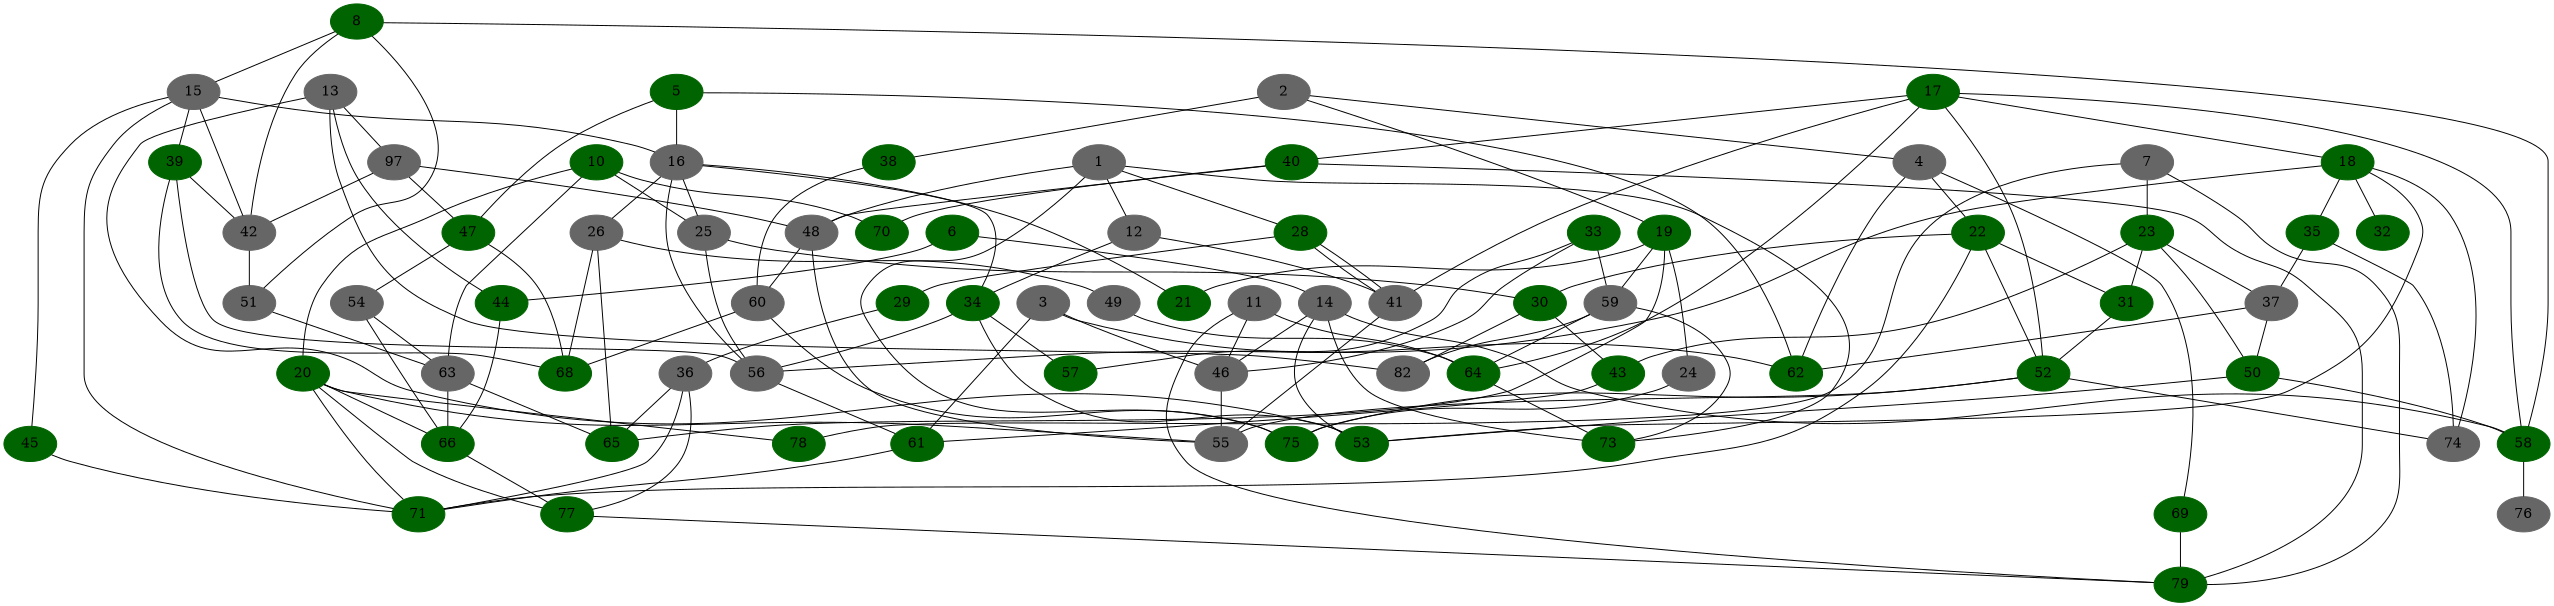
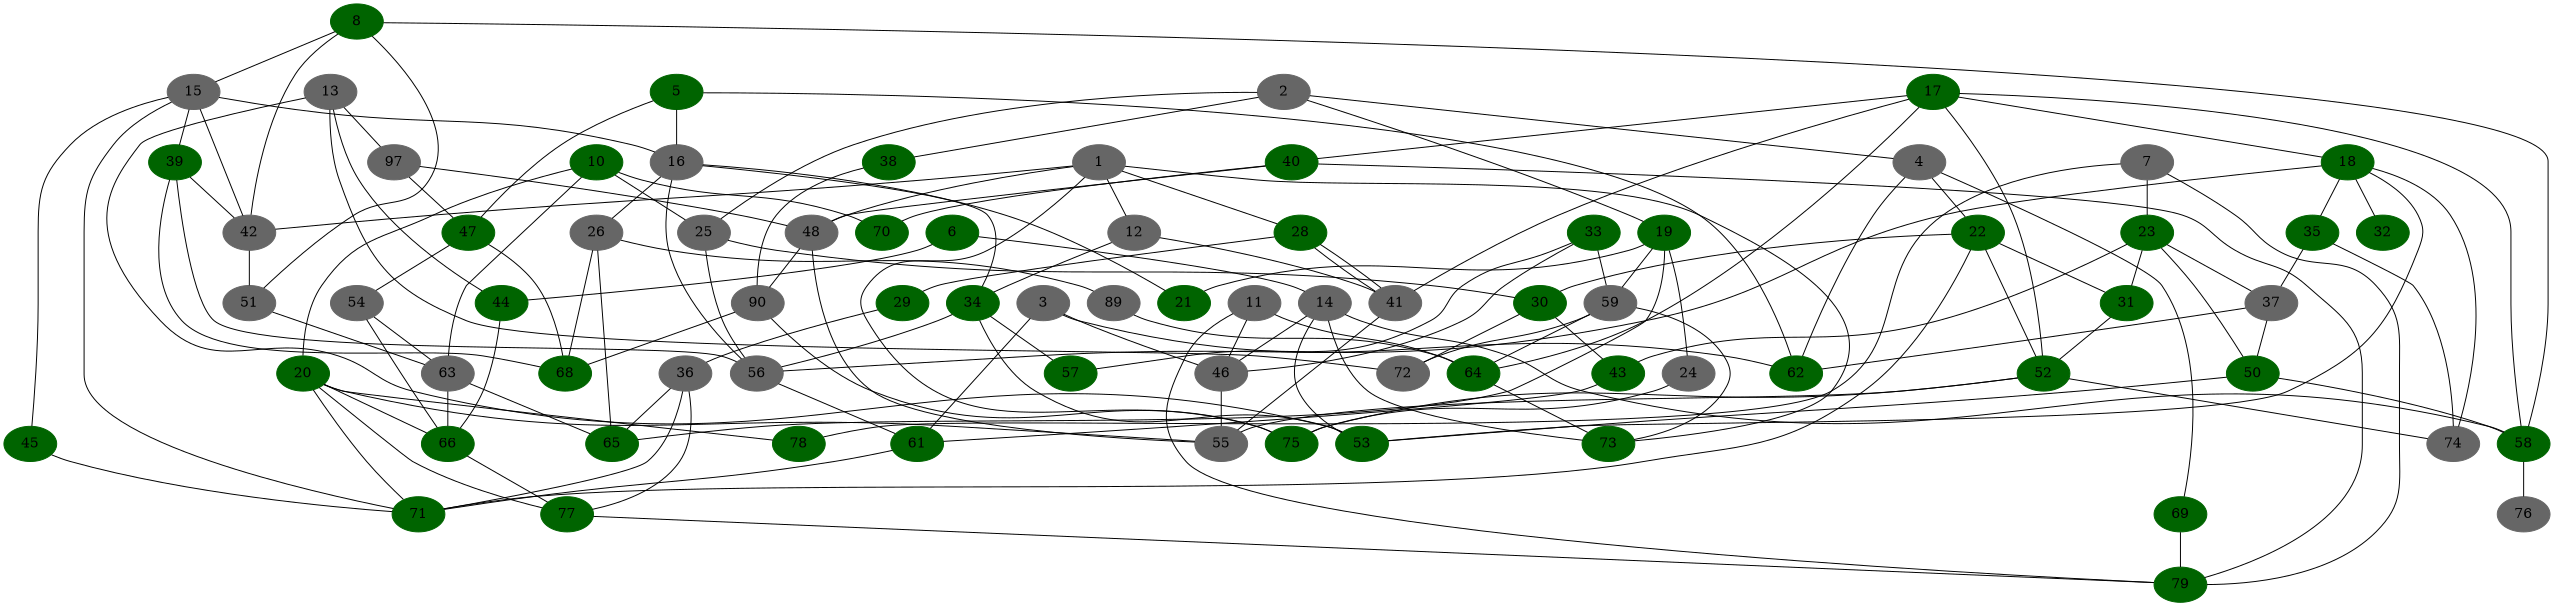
edge "97" -- "42": now "1" -- "42"
edge "16" -- "25": now "2" -- "25"
node "60": label "60" -> "90"
node "49": label "49" -> "89"
node "82": label "82" -> "72"
